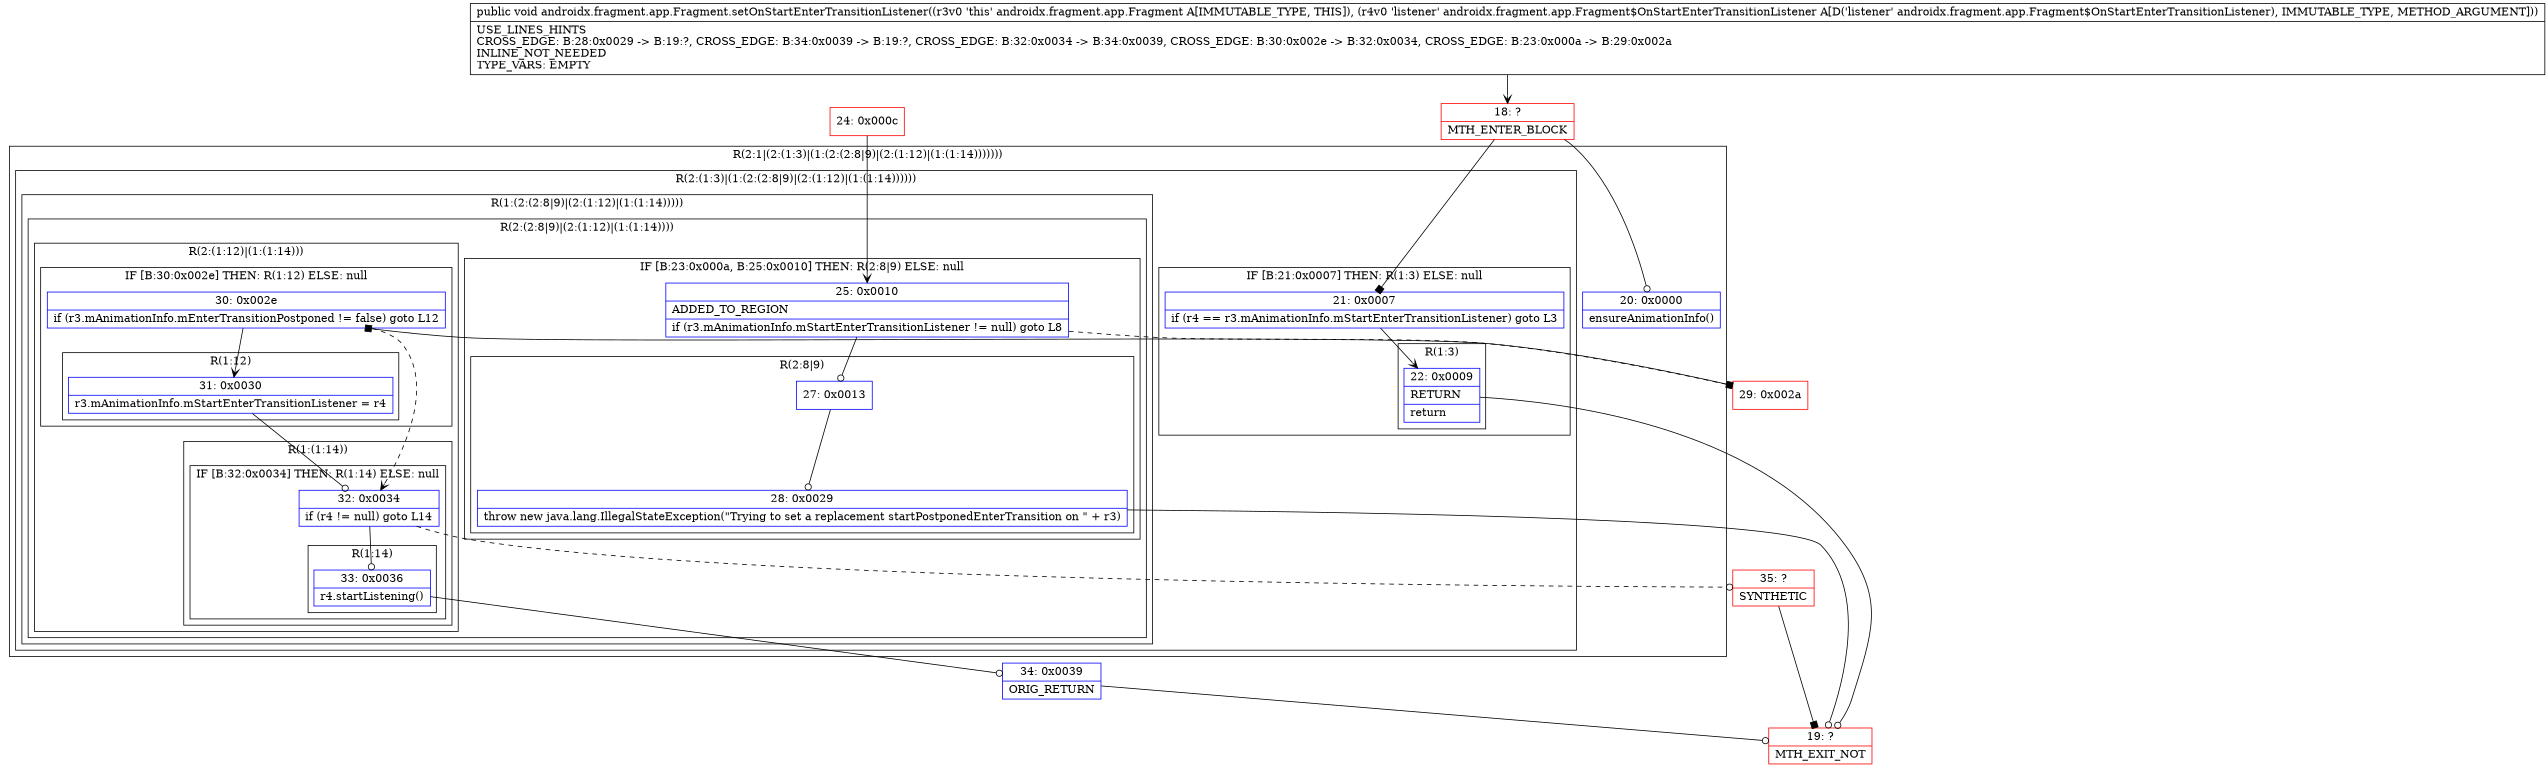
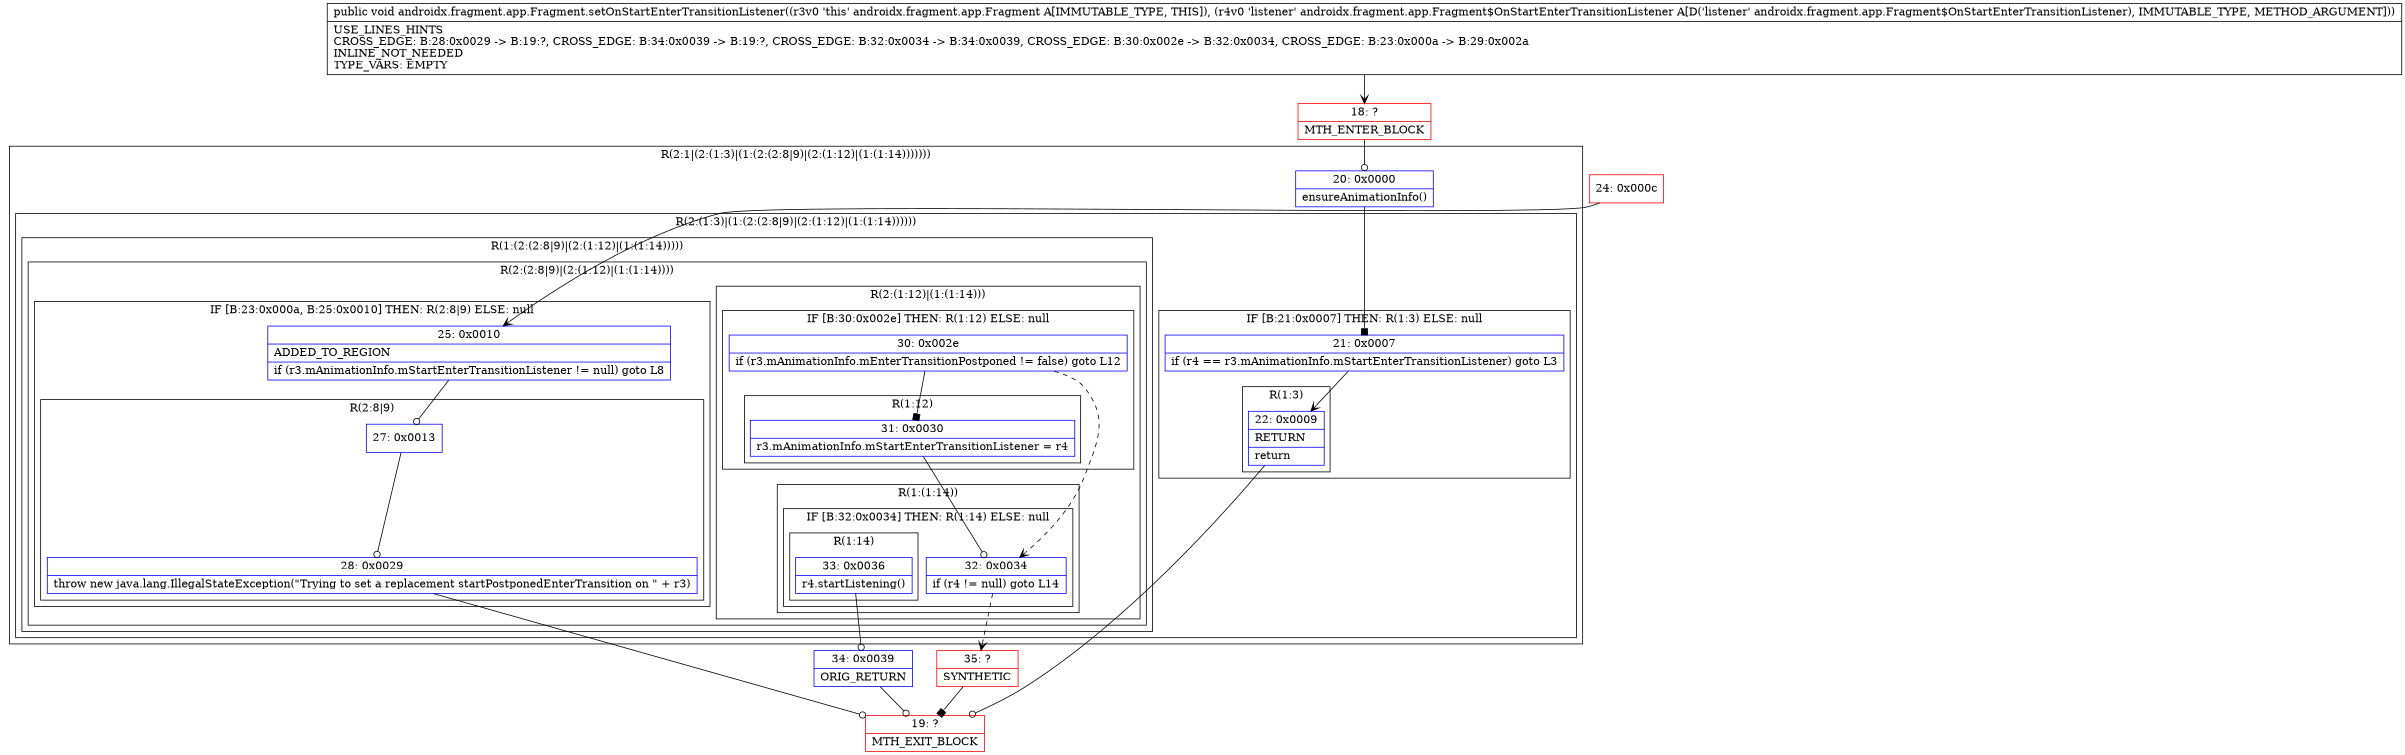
edge "18: ?" -> "21: 0x0007": now "20: 0x0000" -> "21: 0x0007"
edge "30: 0x002e" -> "31: 0x0030": arrowhead vee -> box
node "29: 0x002a": removed
edge "32: 0x0034" -> "33: 0x0036": removed
edge "32: 0x0034" -> "35: ?": arrowhead odot -> vee
node "19: ?": text "MTH_EXIT_NOT" -> "MTH_EXIT_BLOCK"
